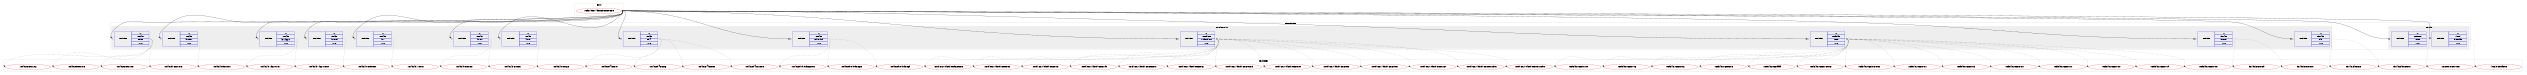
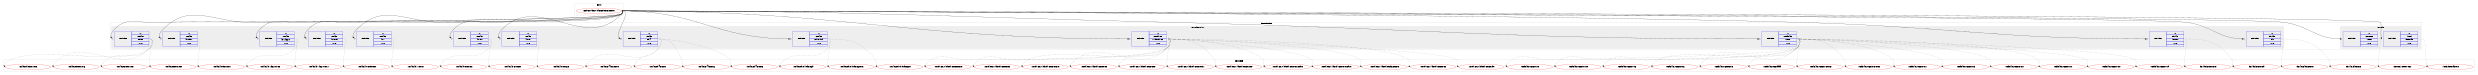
node "media-video/nvidia-settings-340.58-r1": label "media-video/nvidia-settings-340.58-r1" -> "settings-video/nvidia-settings-340.58-r1"
node "x11-drivers/nvidia-drivers-387.12": removed
